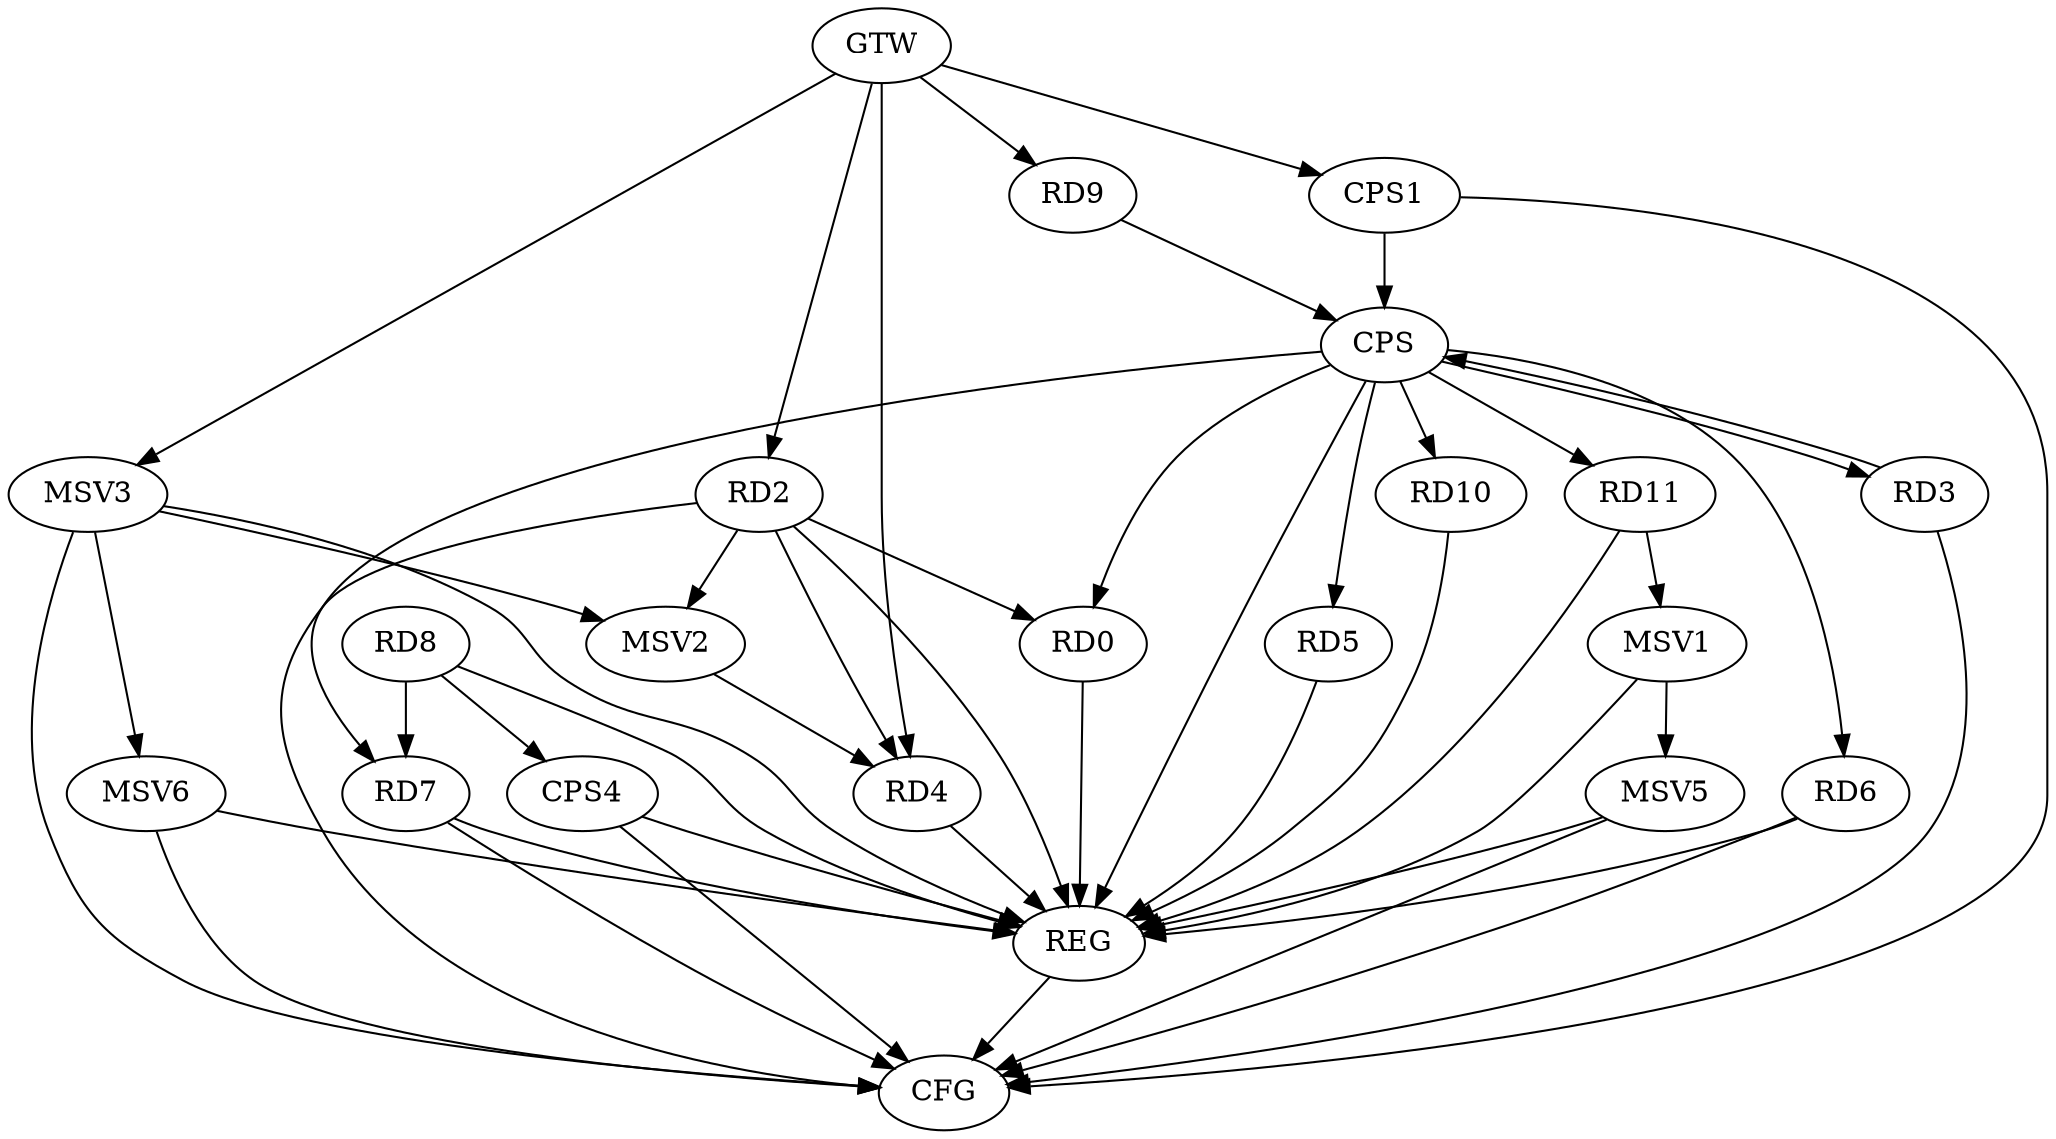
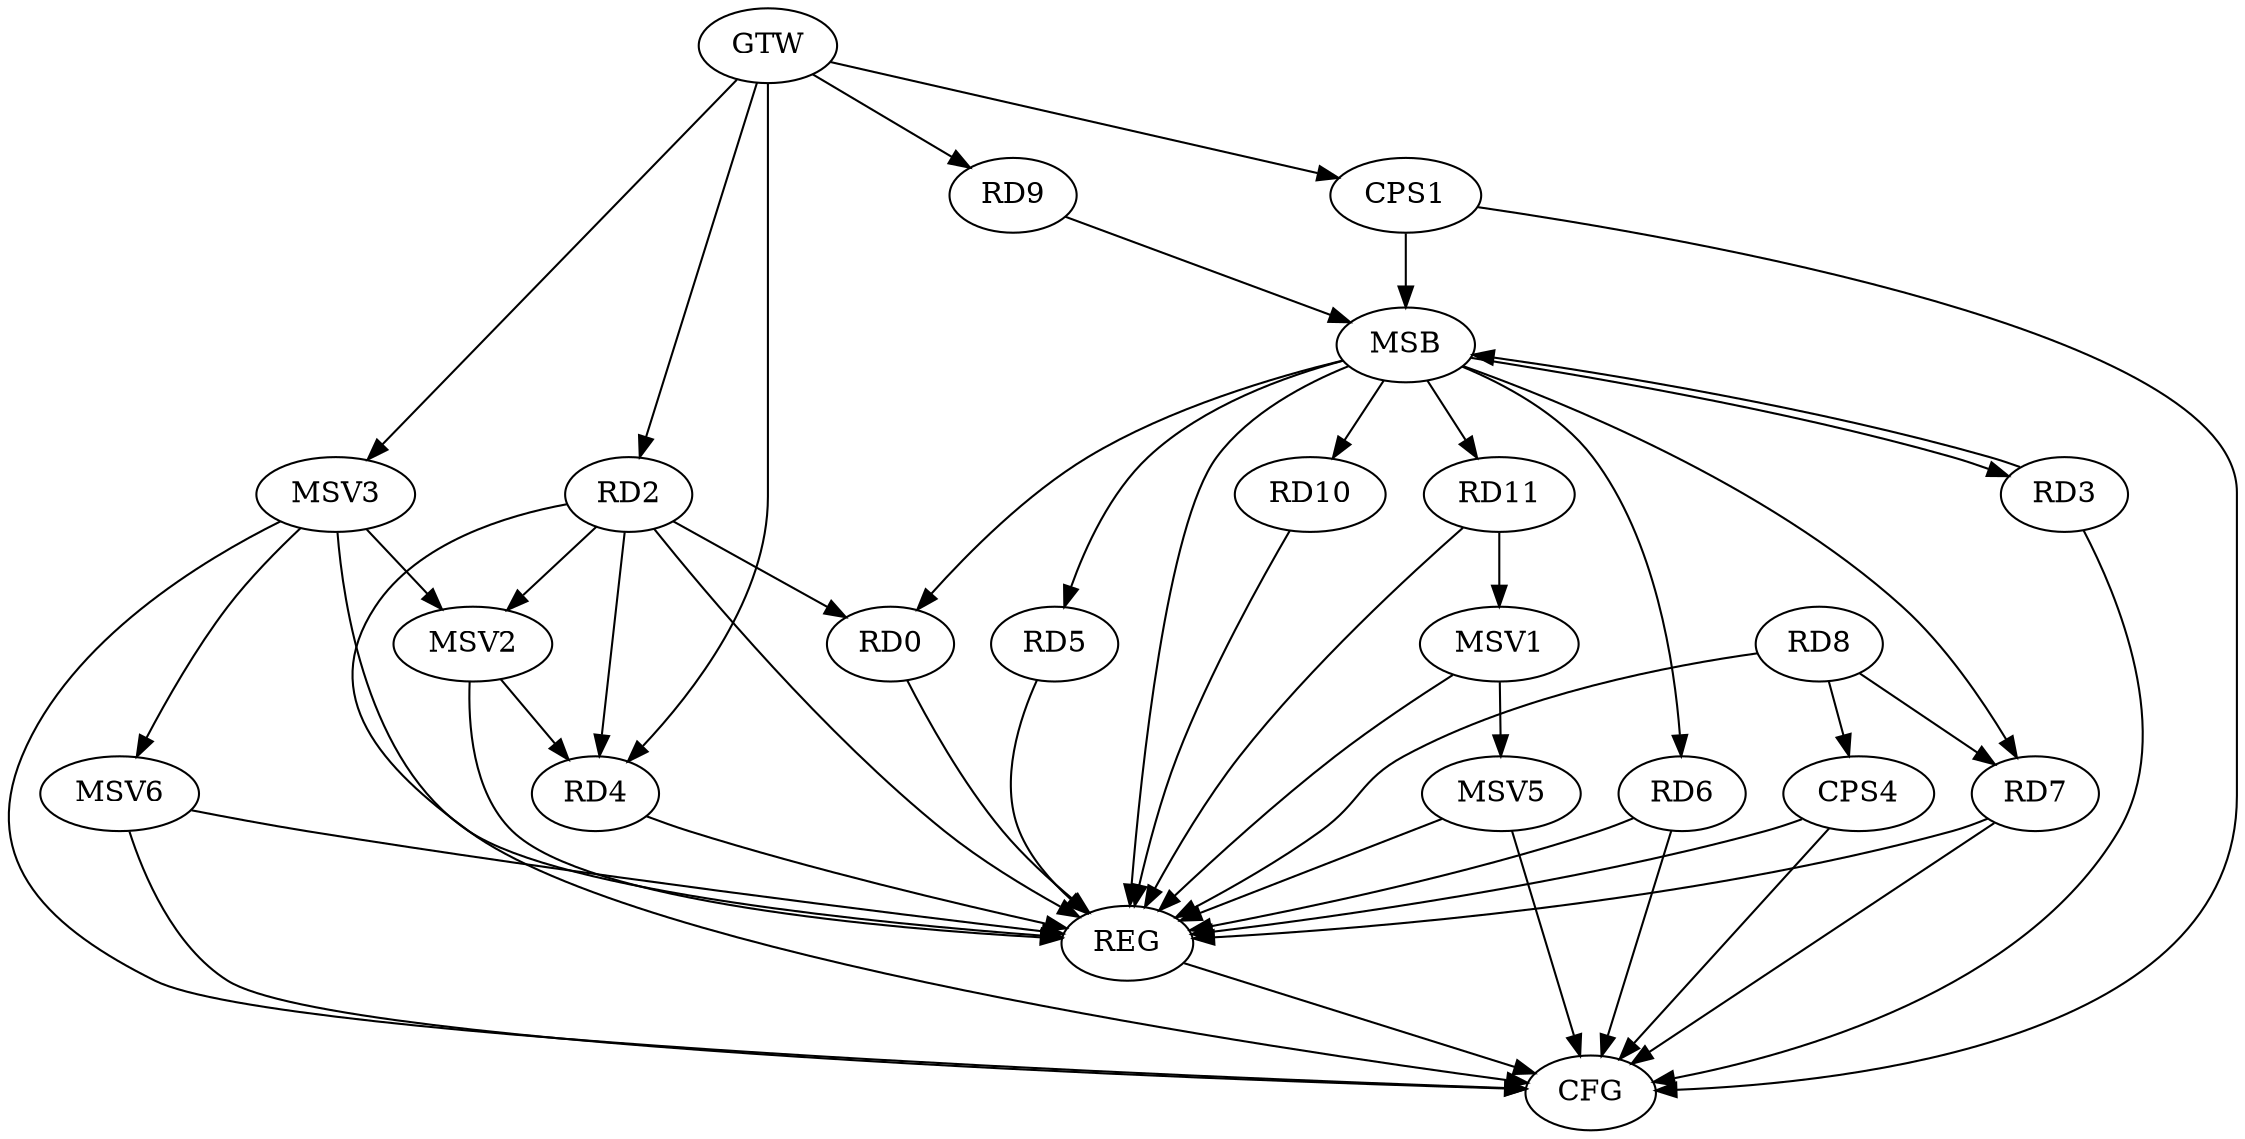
node "CPS": label "CPS" -> "MSB"
edge "MSV2" -> "REG": added
